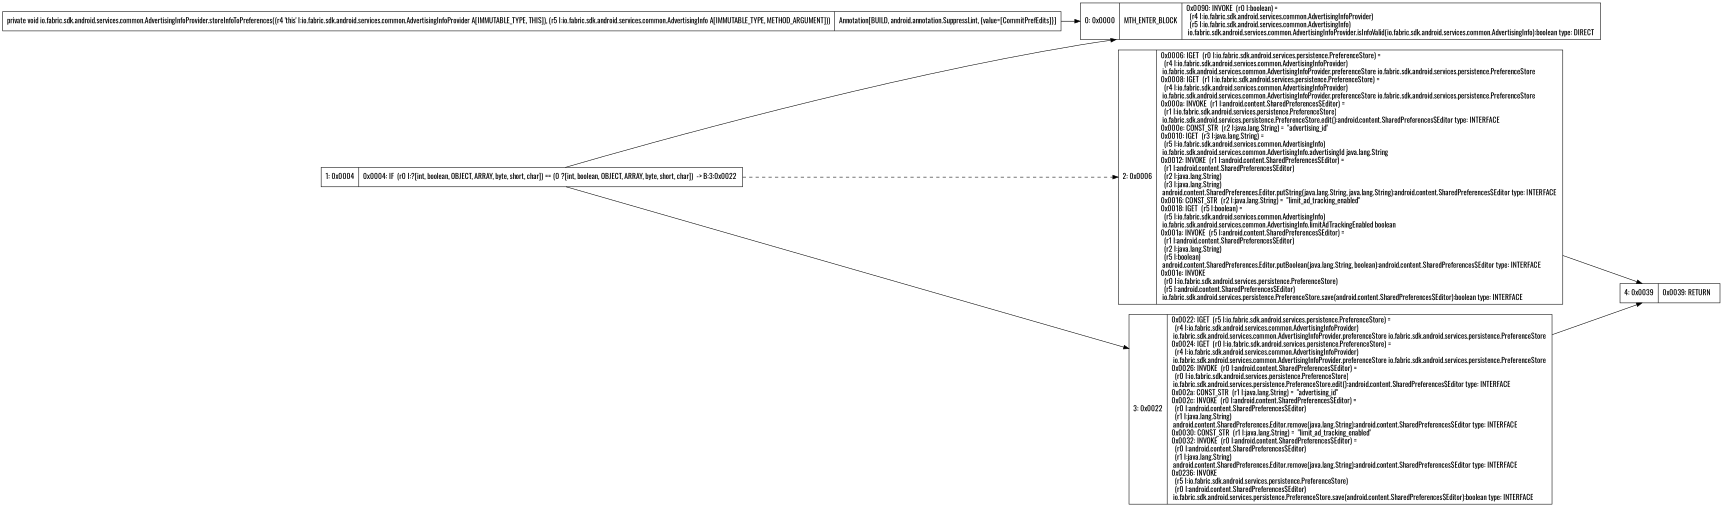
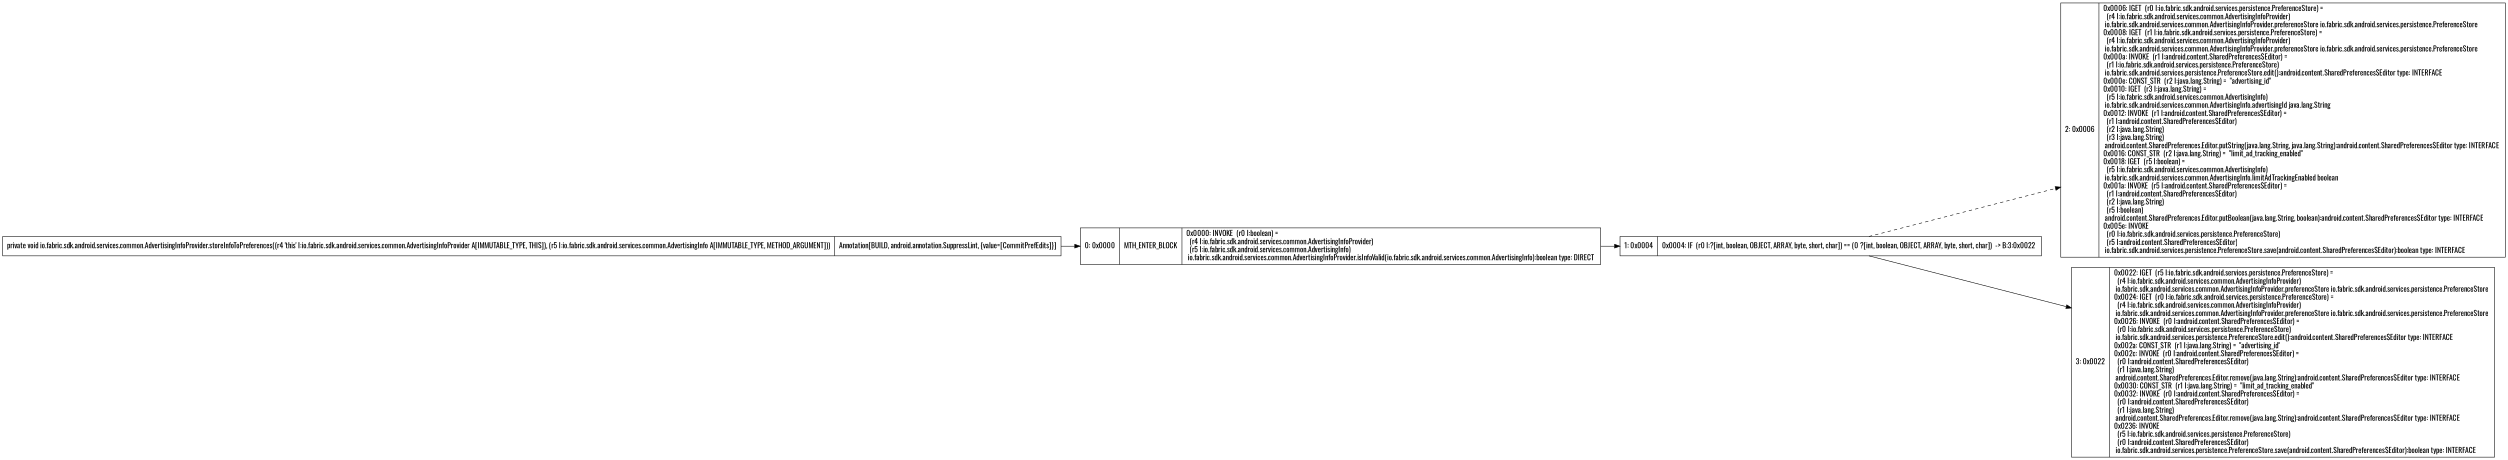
node "0: 0x0000": text "0x0090: INVOKE  (r0 I:boolean) =" -> "0x0000: INVOKE  (r0 I:boolean) ="
edge "1: 0x0004" -> "0: 0x0000": reversed
node "2: 0x0006": text "0x001e: INVOKE" -> "0x005e: INVOKE"
node "4: 0x0039": removed
